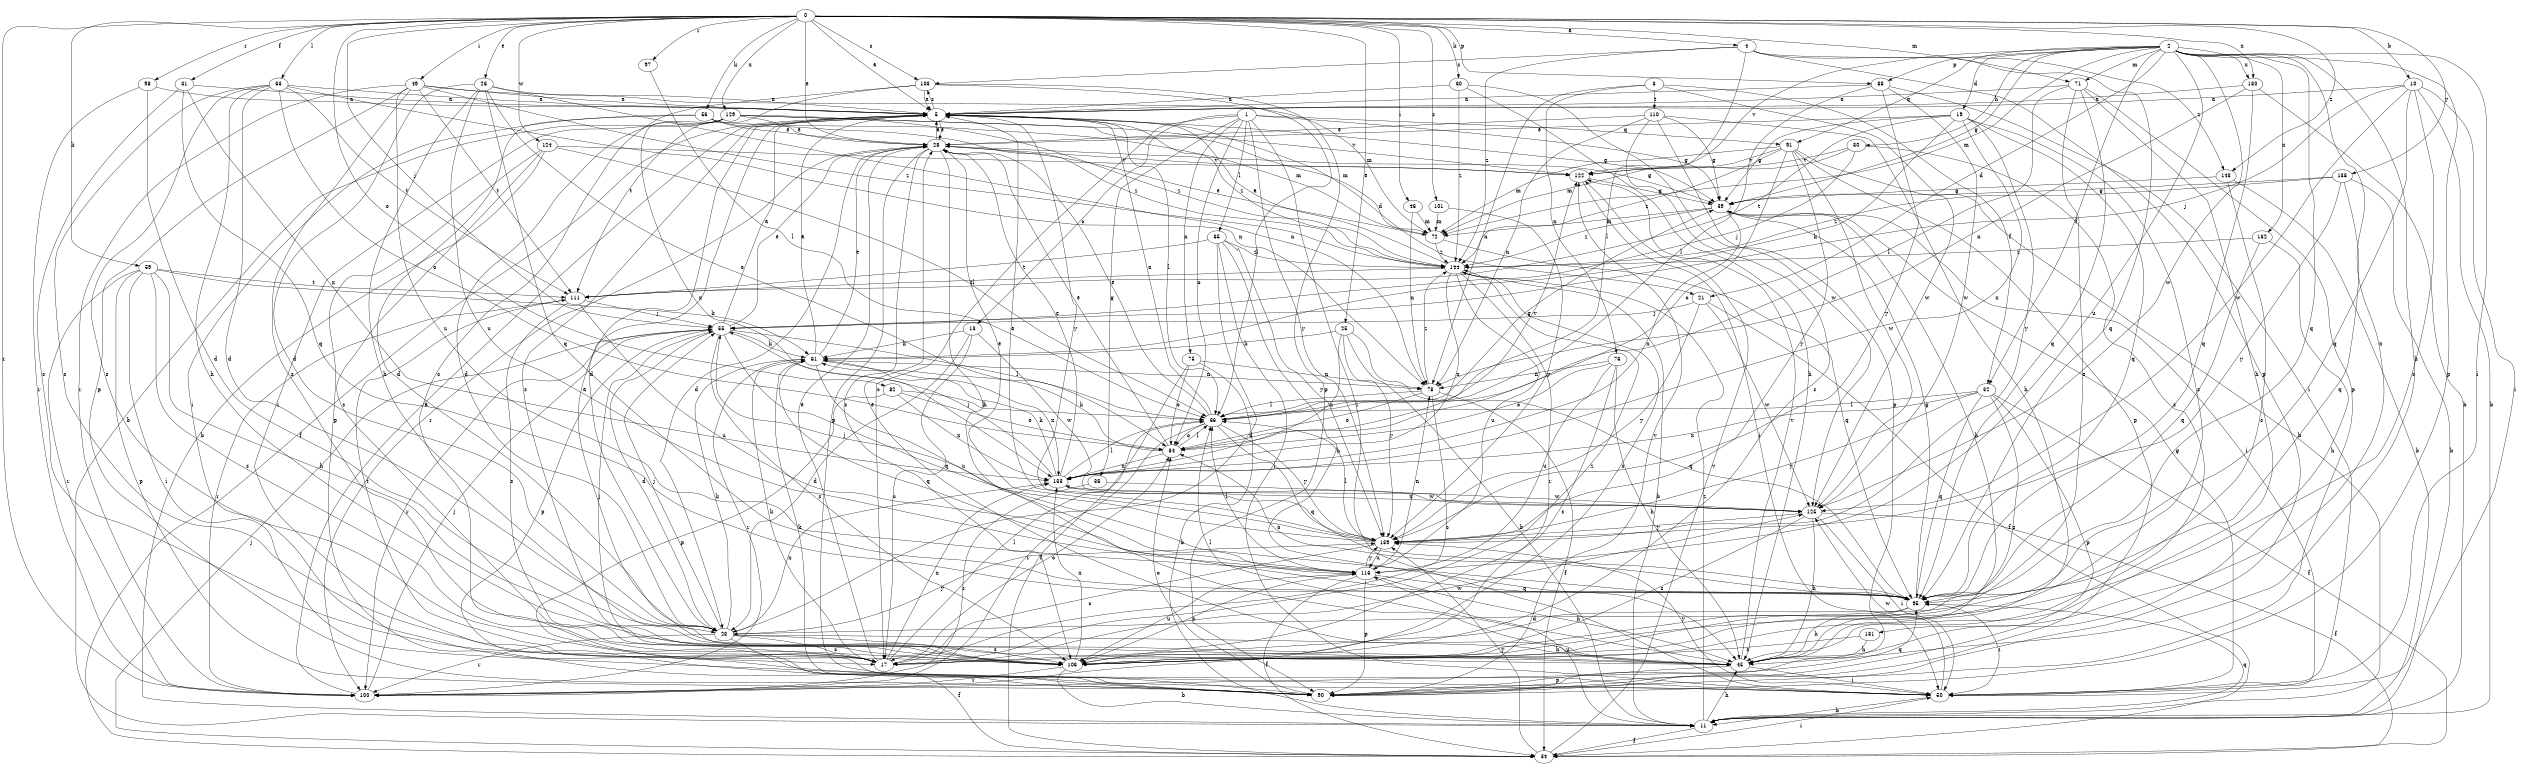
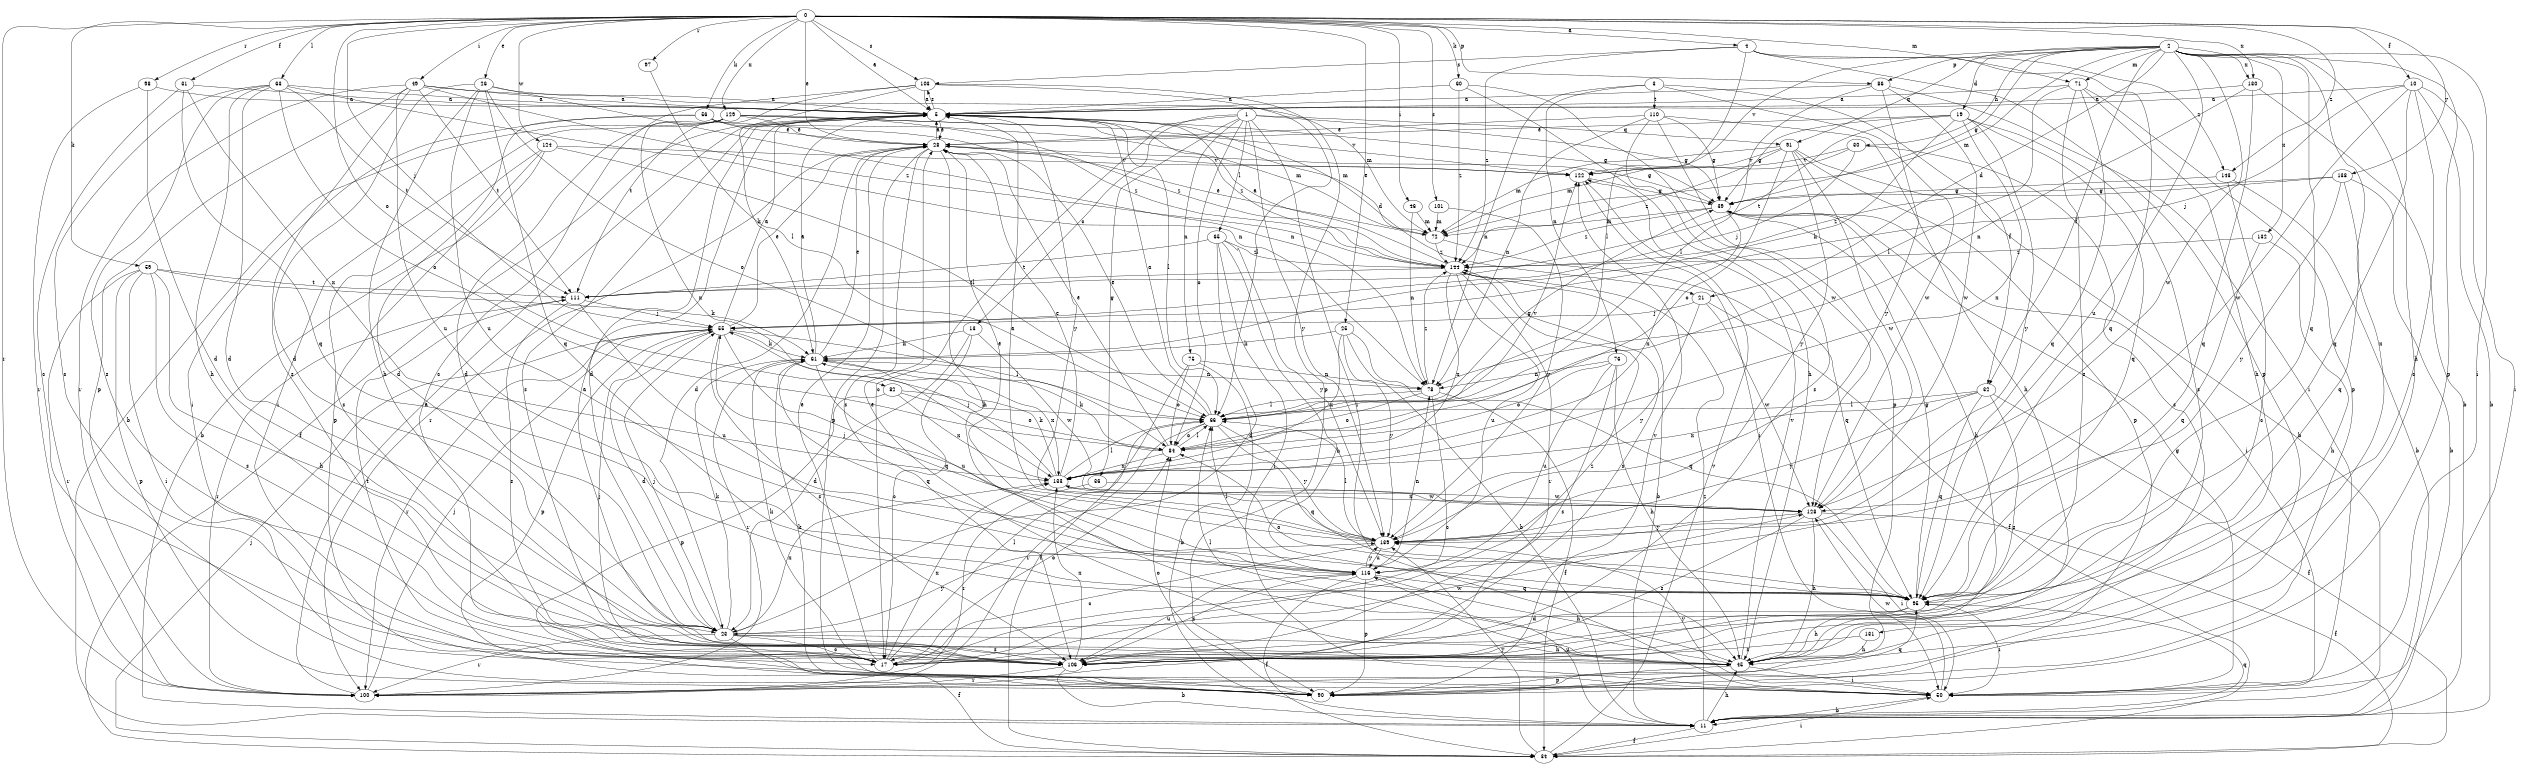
edge "0" -> "10": label "b" -> "f"
edge "103" -> "61": added, label "k"
node "125": label "125" -> "128"
edge "32" -> "90": removed, label "p"
